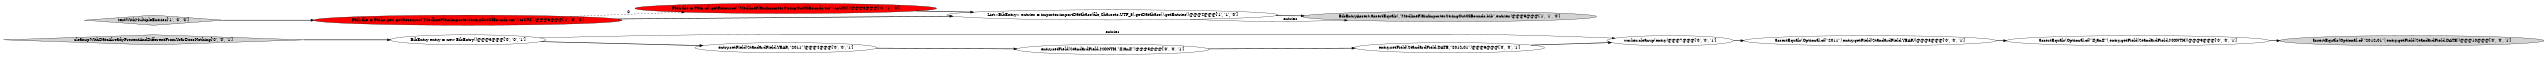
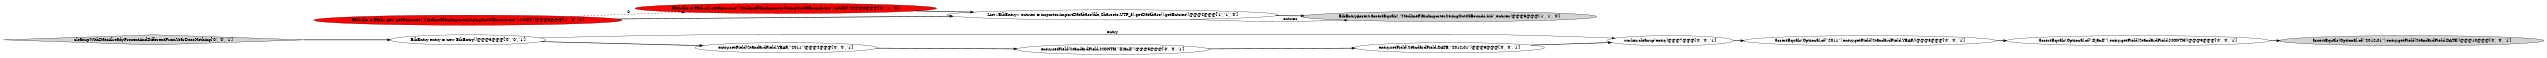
node "testWithMultipleEntries['1', '0', '0']": removed
edge "BibEntry entry = new BibEntry()@@@3@@@['0', '0', '1']" -> "worker.cleanup(entry)@@@7@@@['0', '0', '1']": label "entries" -> "entry"
